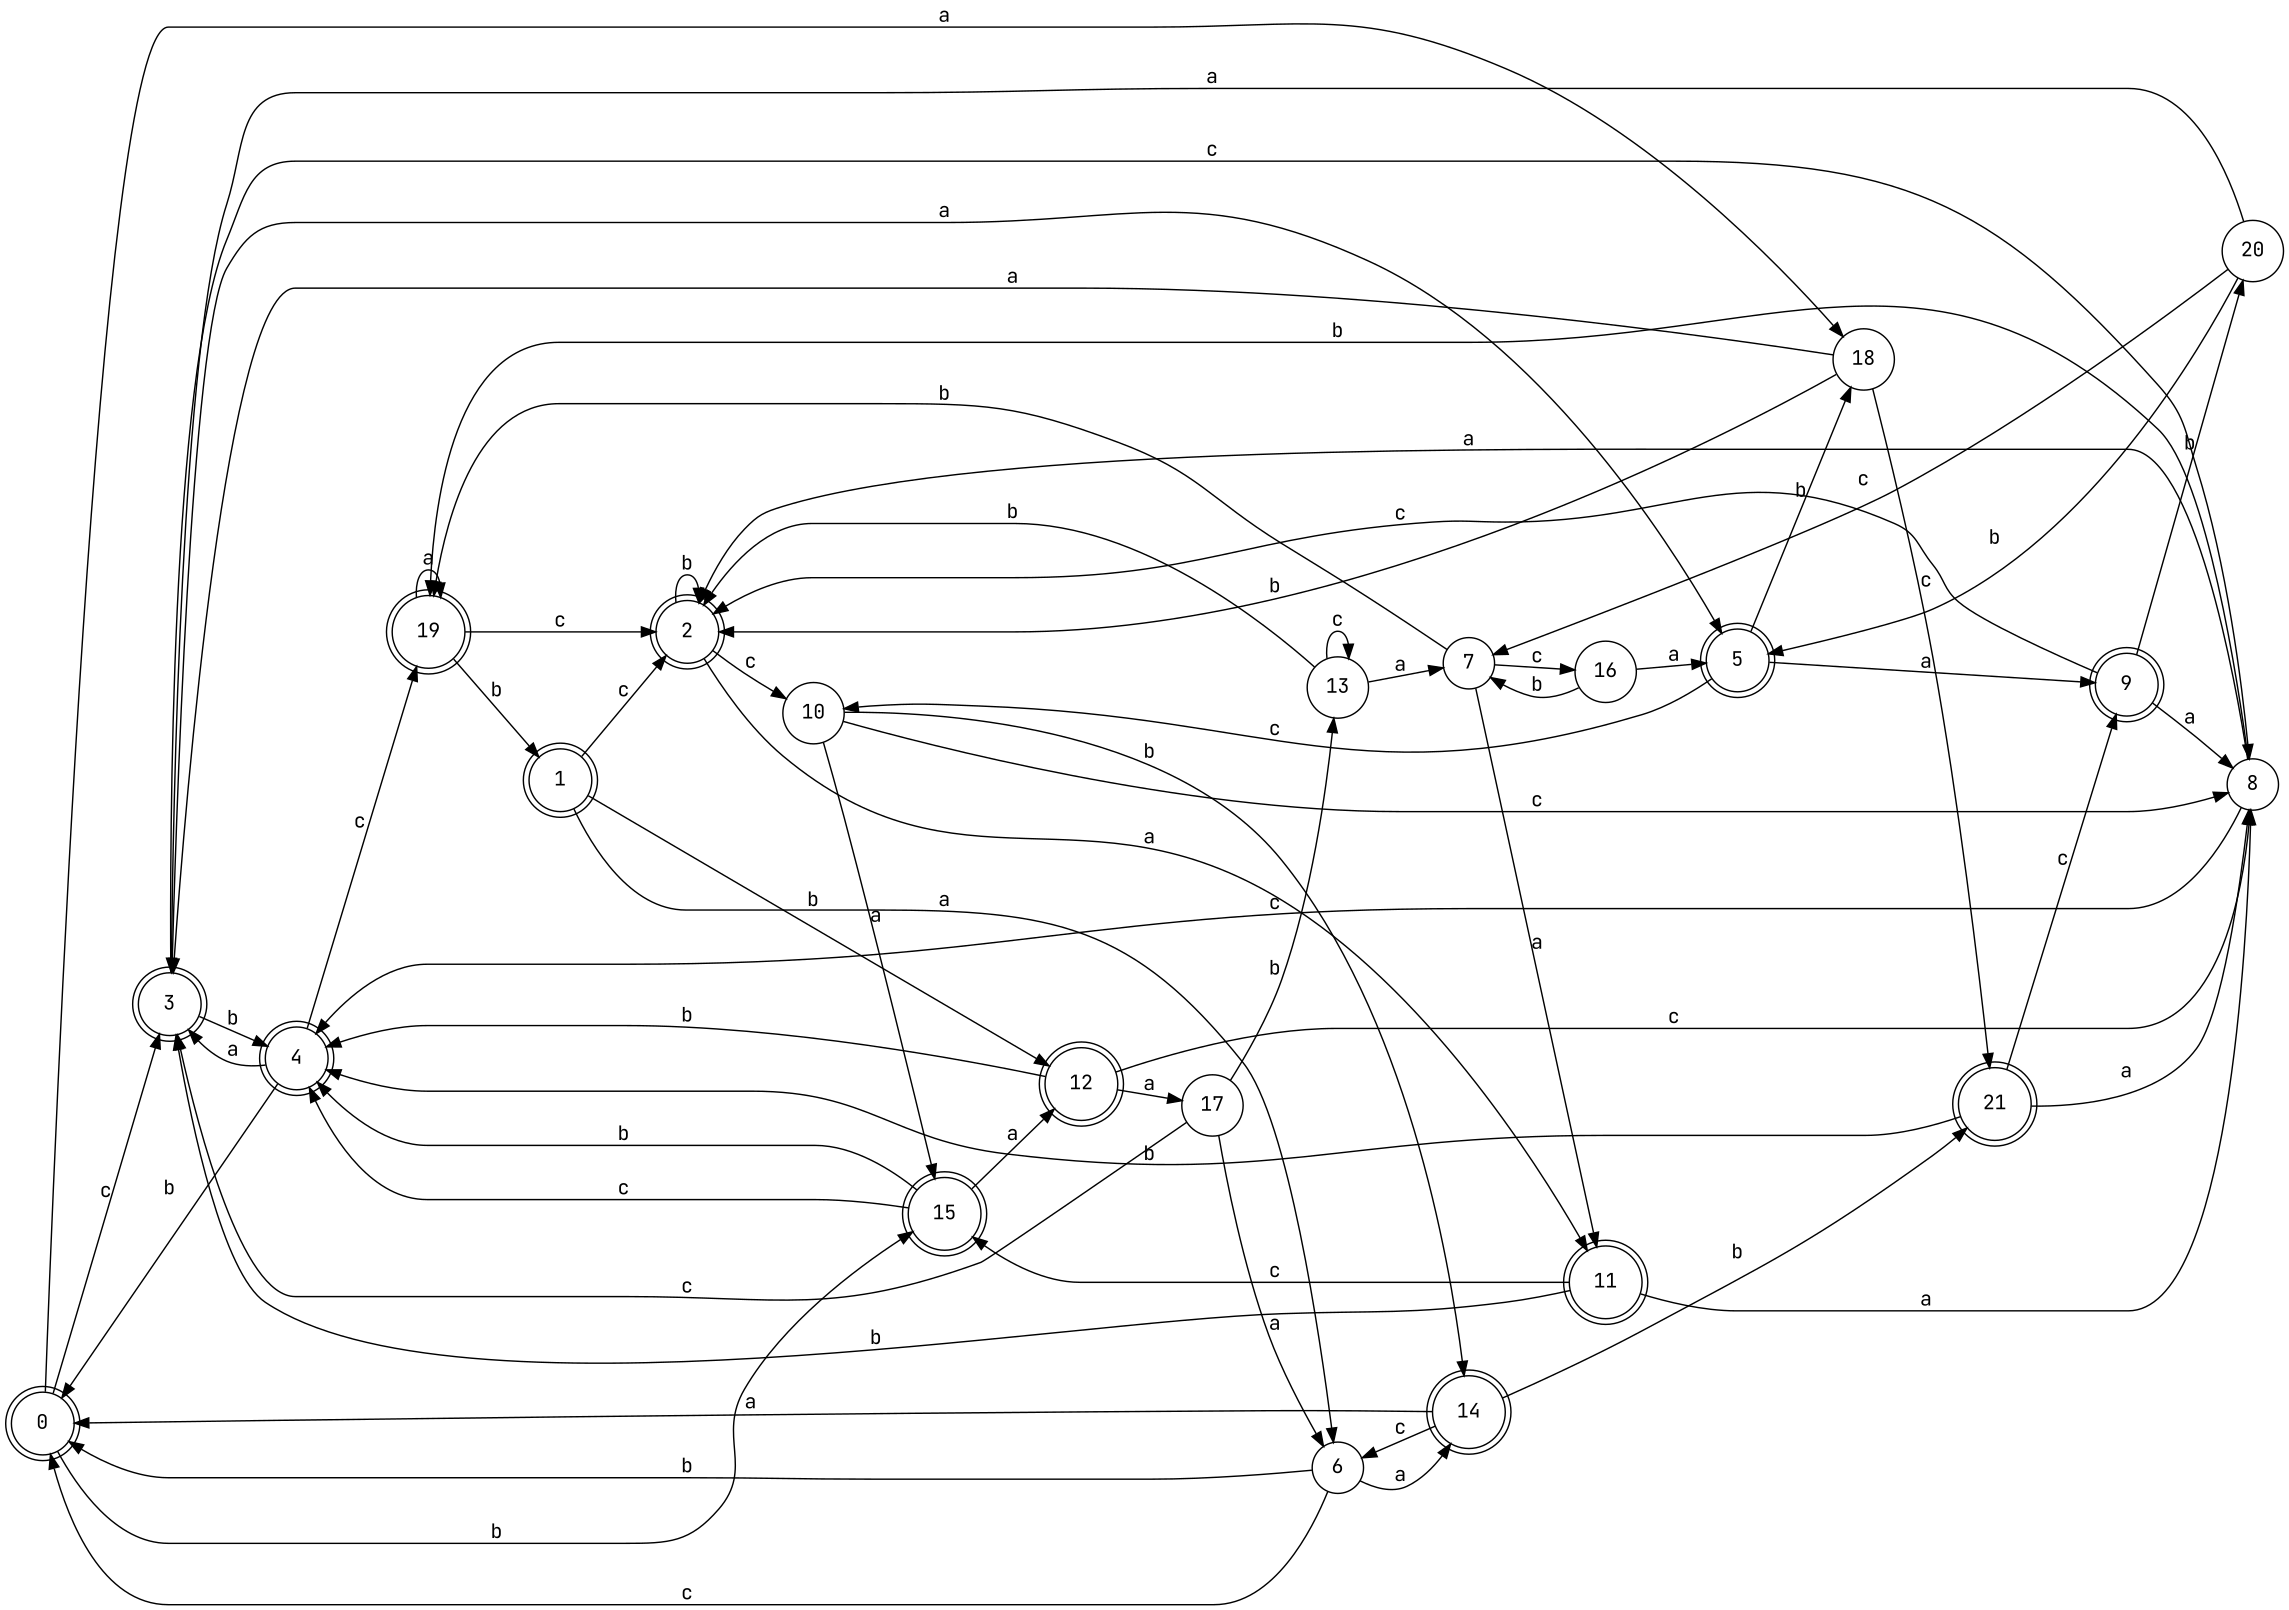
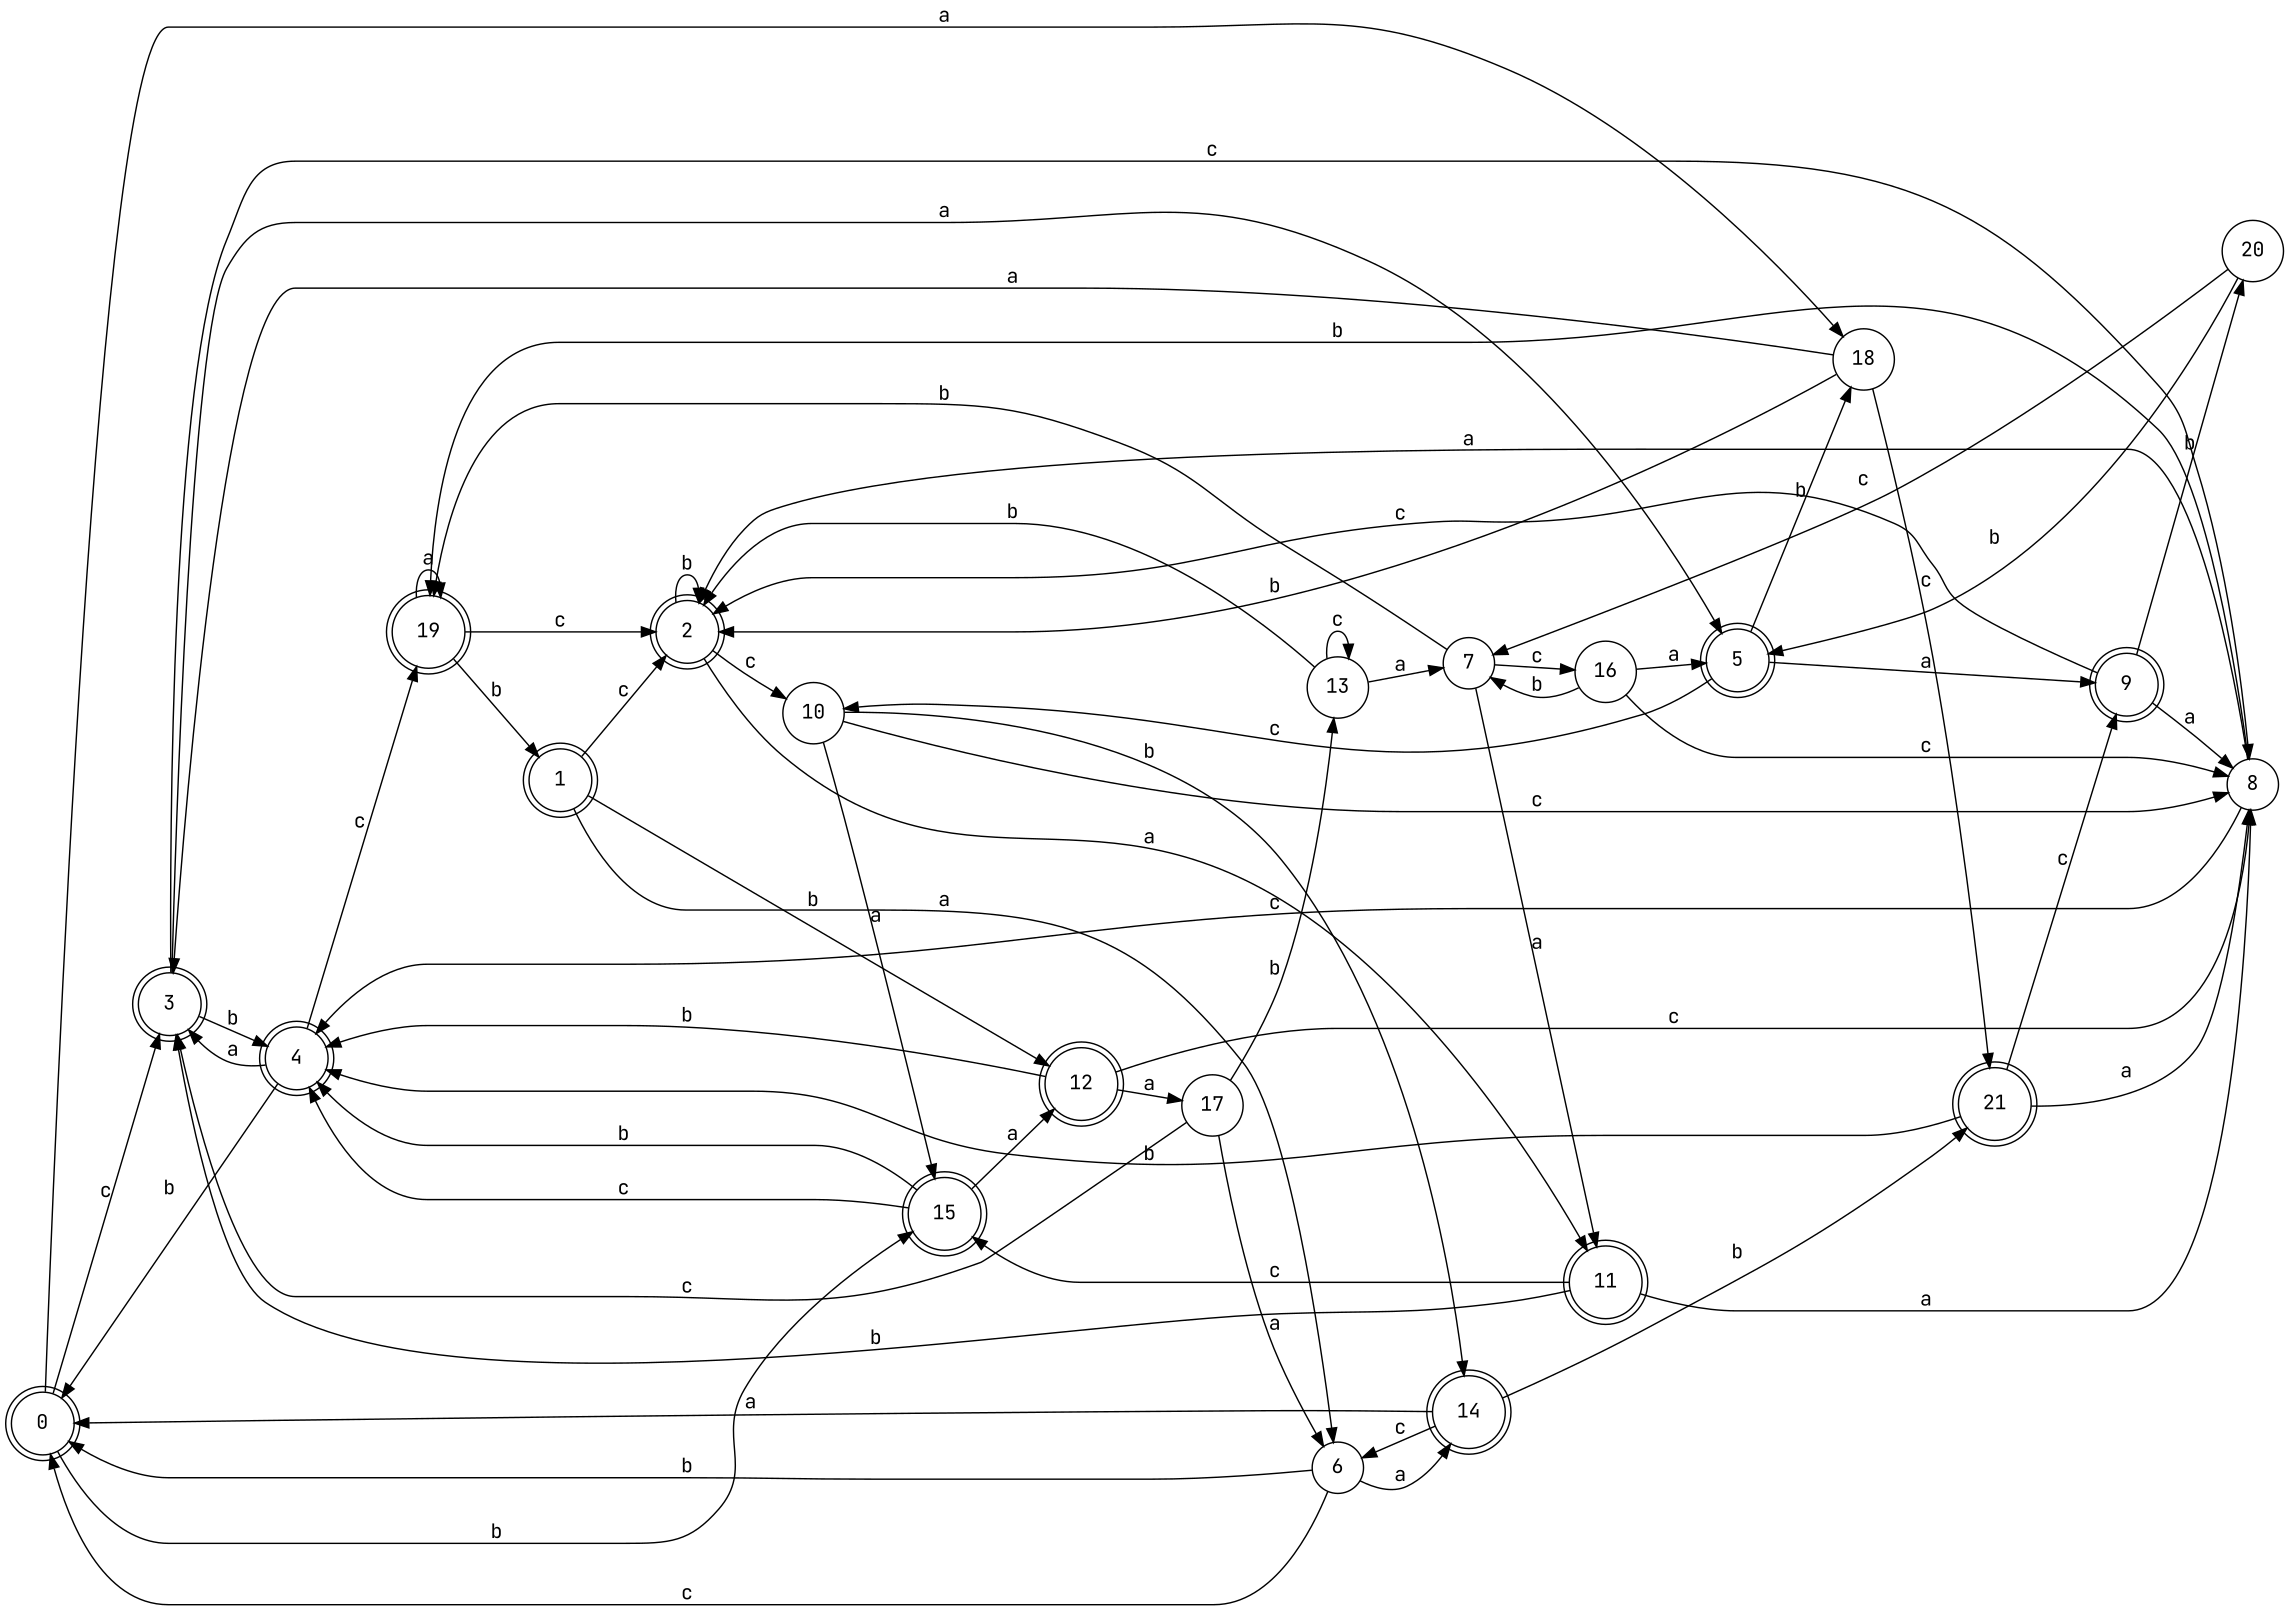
edge "20" -> "3": removed, label "a"
edge "16" -> "8": added, label "c"
